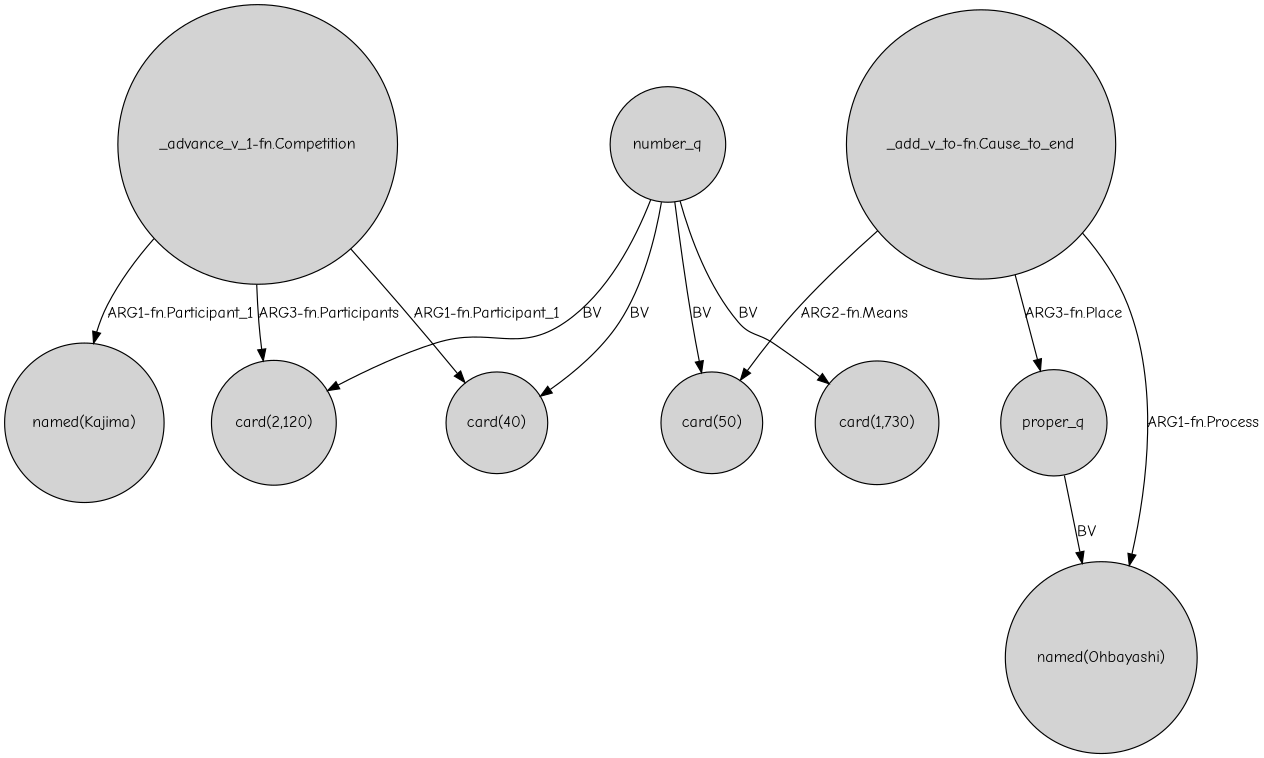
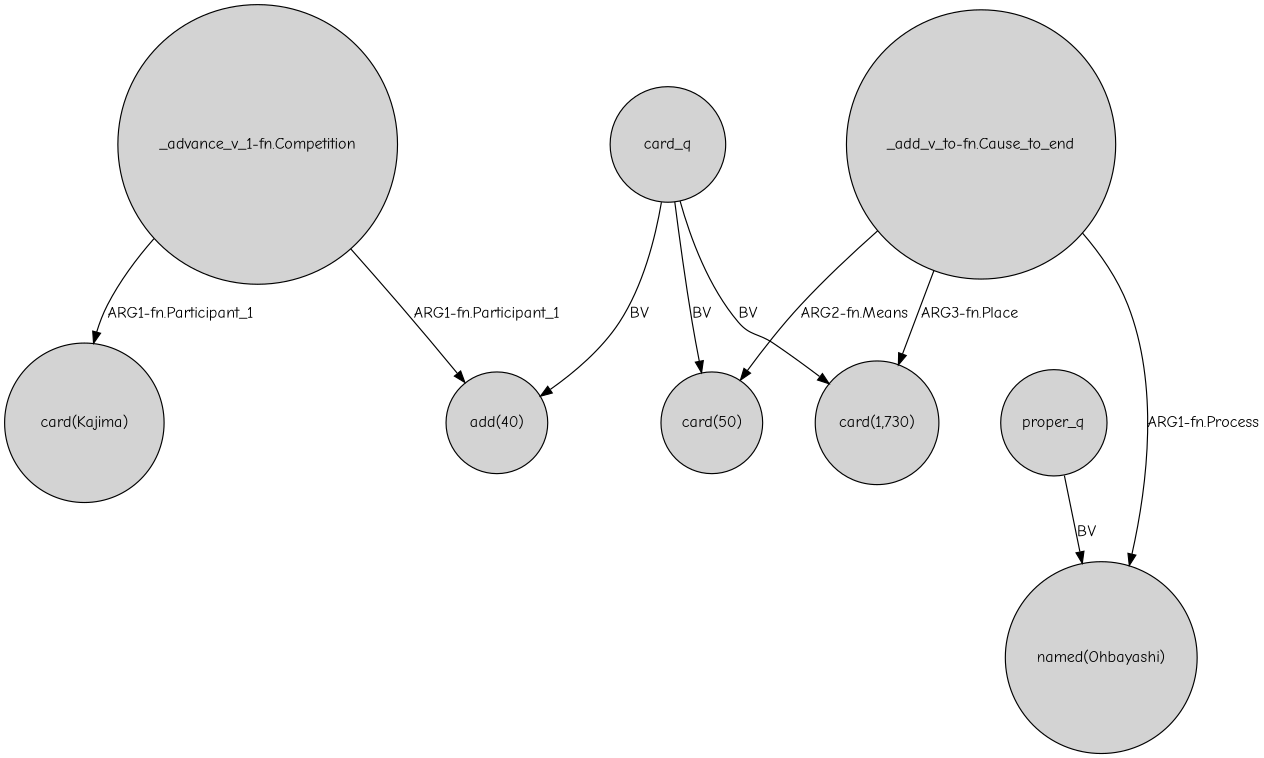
node "number_q": label "number_q" -> "card_q"
edge "_add_v_to-fn.Cause_to_end" -> "proper_q": now "_add_v_to-fn.Cause_to_end" -> "card(1,730)"
node "named(Kajima)": label "named(Kajima)" -> "card(Kajima)"
node "card(2,120)": removed
node "card(40)": label "card(40)" -> "add(40)"
